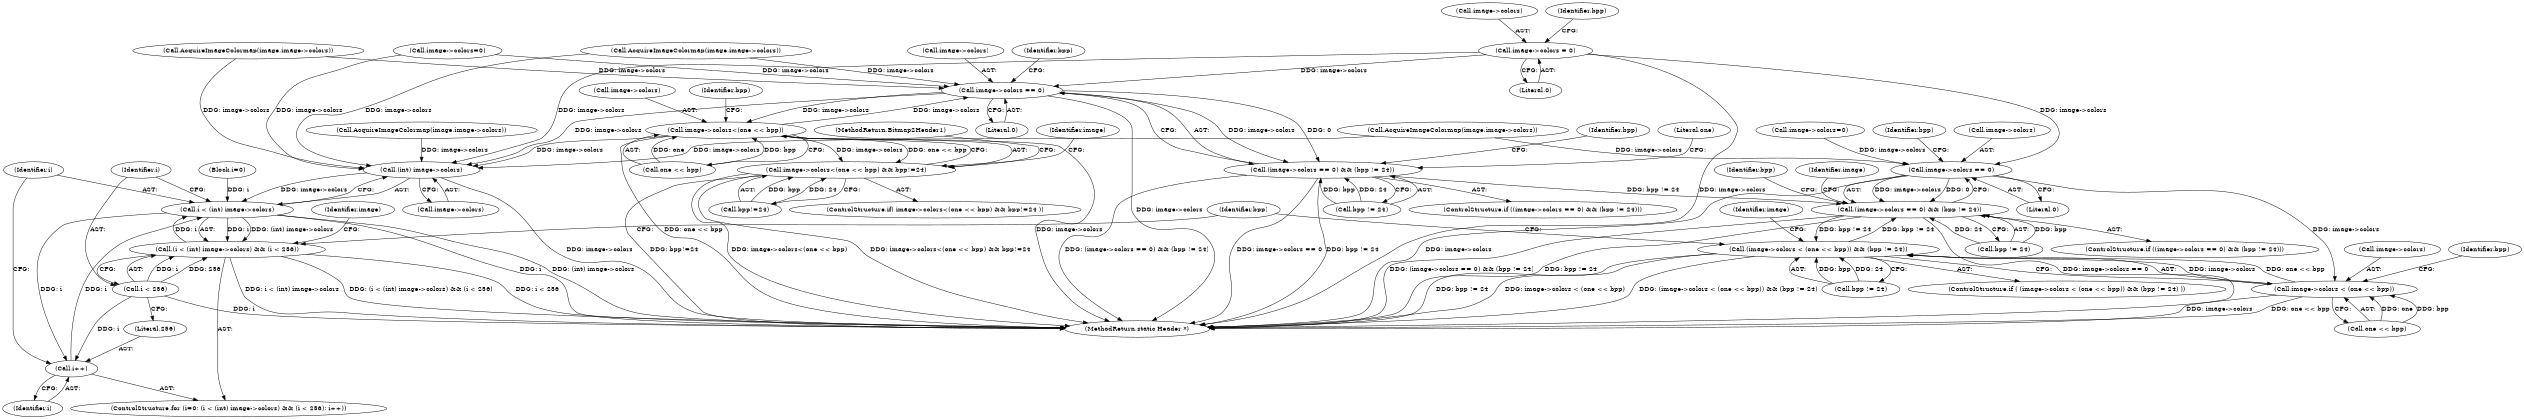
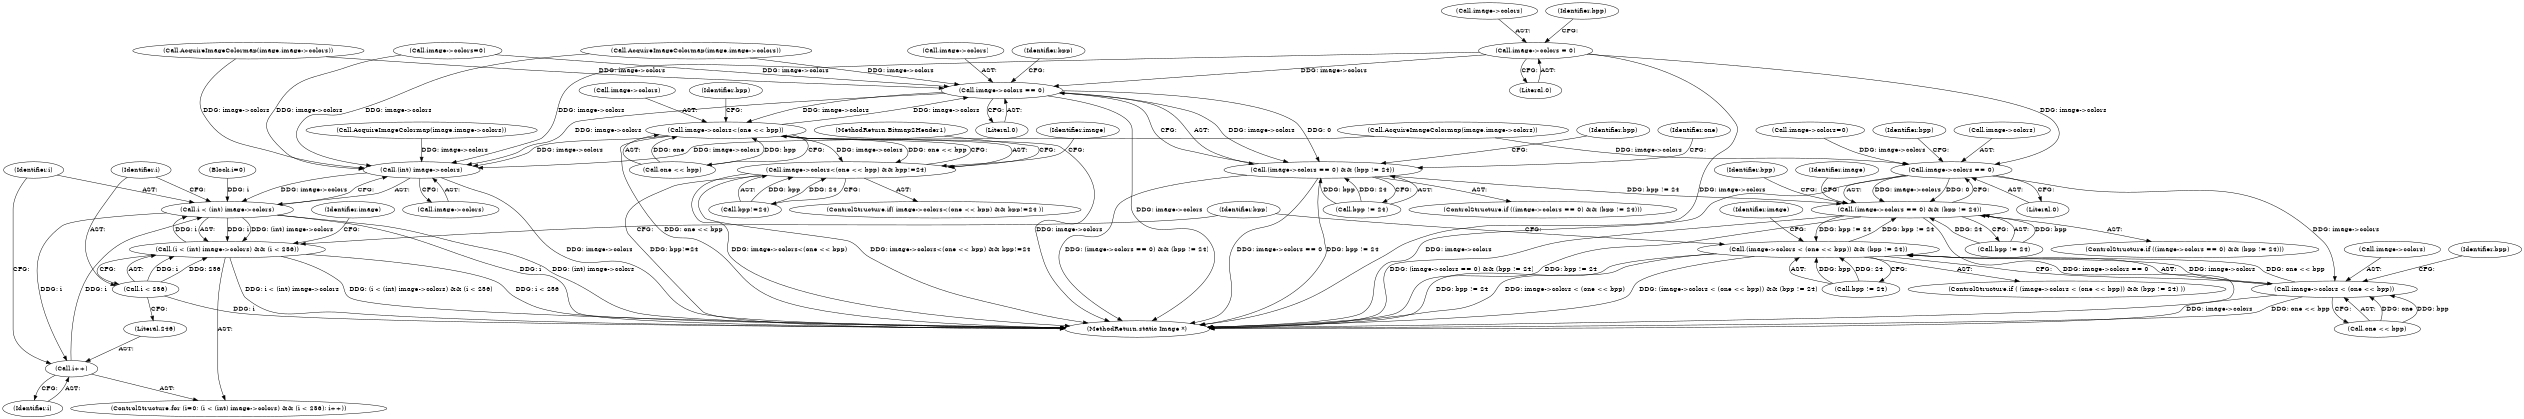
node "(Literal,one)": label "(Literal,one)" -> "(Identifier,one)"
edge "(Call,i < 256)" -> "(Call,i++)": removed, label "DDG: i"
node "(Literal,256)": label "(Literal,256)" -> "(Literal,246)"
node "(MethodReturn,static Header *)": label "(MethodReturn,static Header *)" -> "(MethodReturn,static Image *)"
